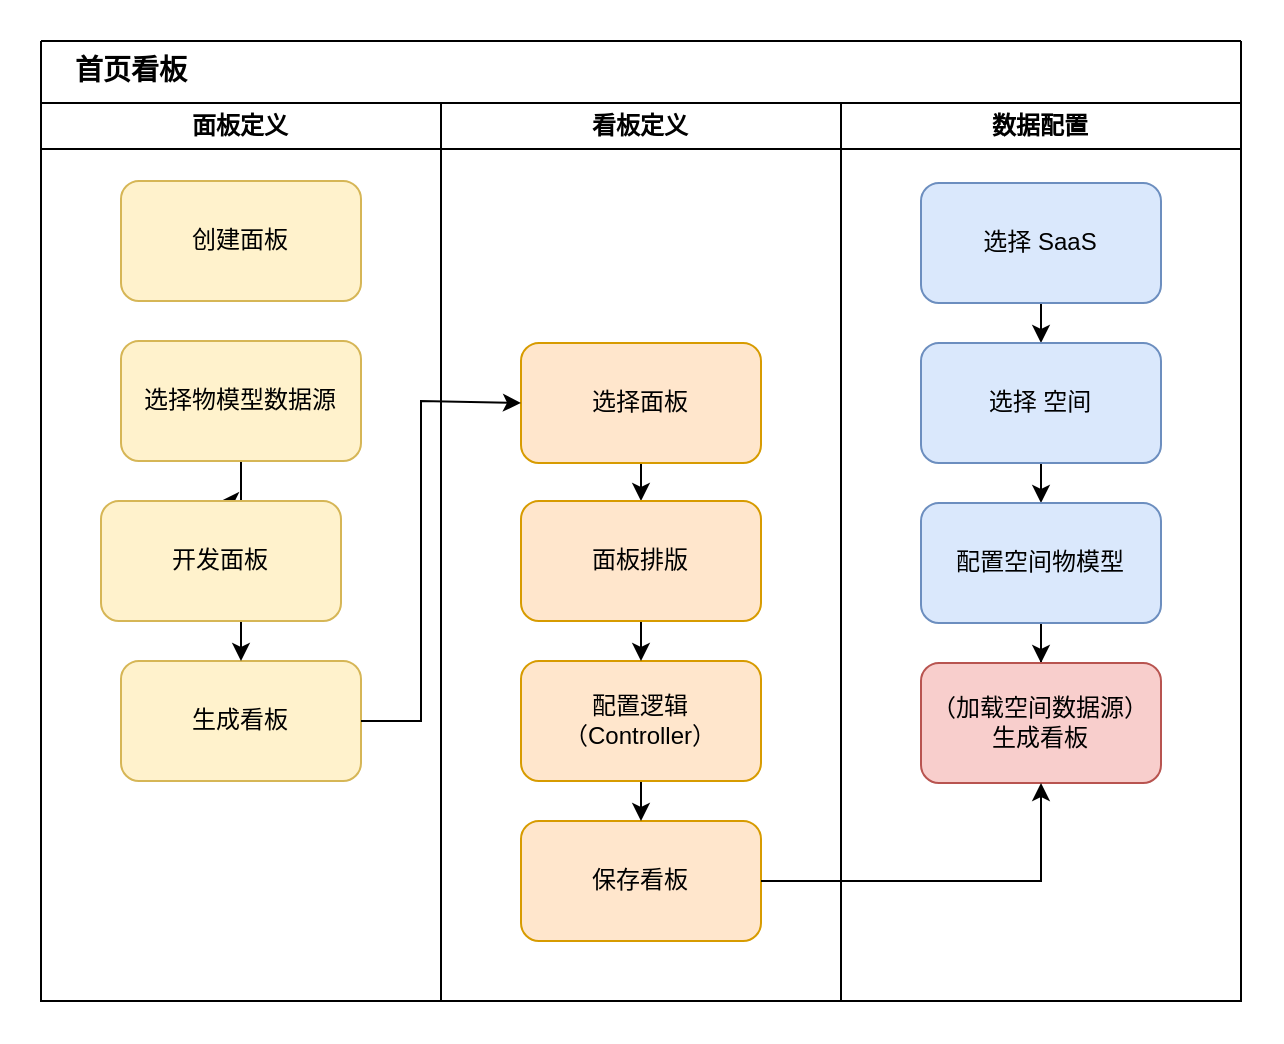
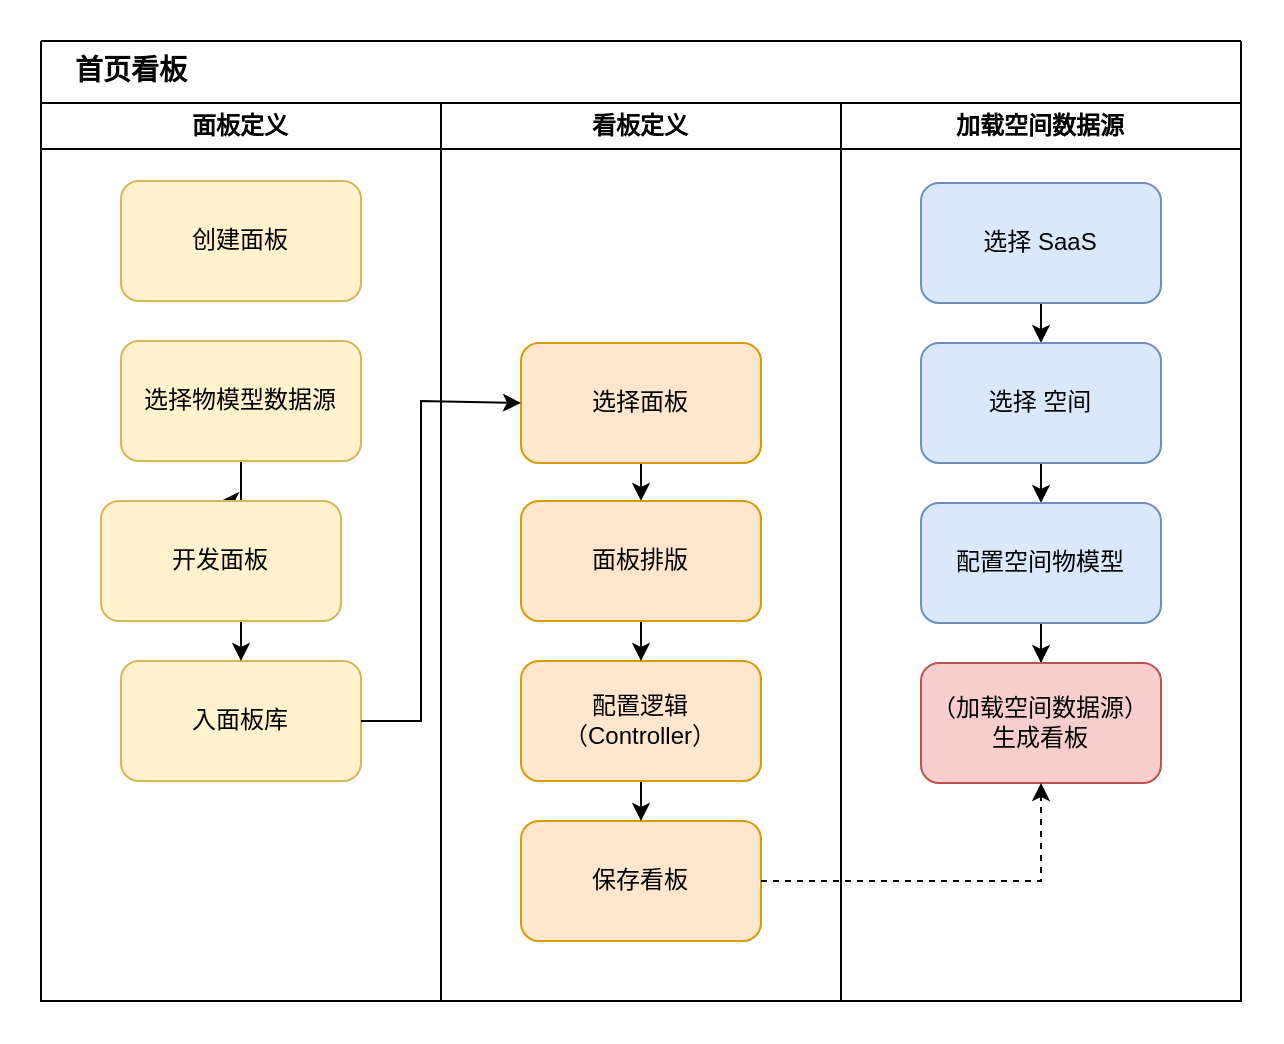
node "数据配置": label "数据配置" -> "加载空间数据源"
node "生成看板": label "生成看板" -> "入面板库"
edge "保存看板" -> "（加载空间数据源） 生成看板": style solid -> dashed
